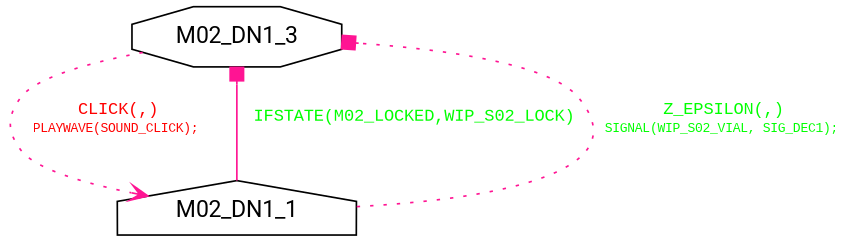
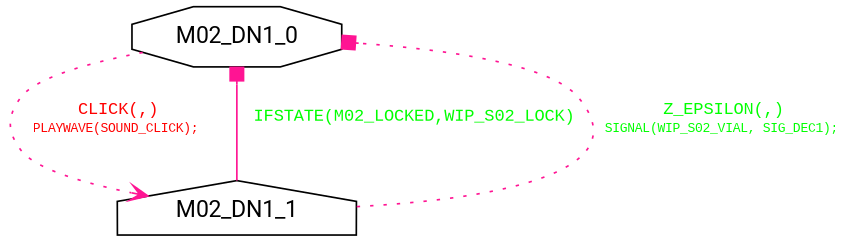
node "M02_DN1_3": label "M02_DN1_3" -> "M02_DN1_0"
